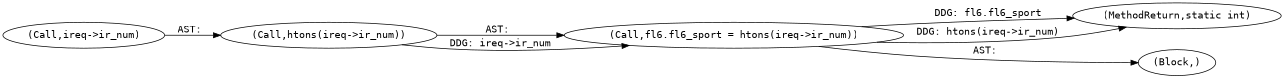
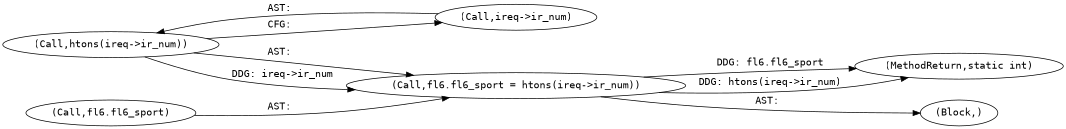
edge "(Call,htons(ireq->ir_num))" -> "(Call,ireq->ir_num)": added, label "CFG:"
node "(Call,fl6.fl6_sport)": added
